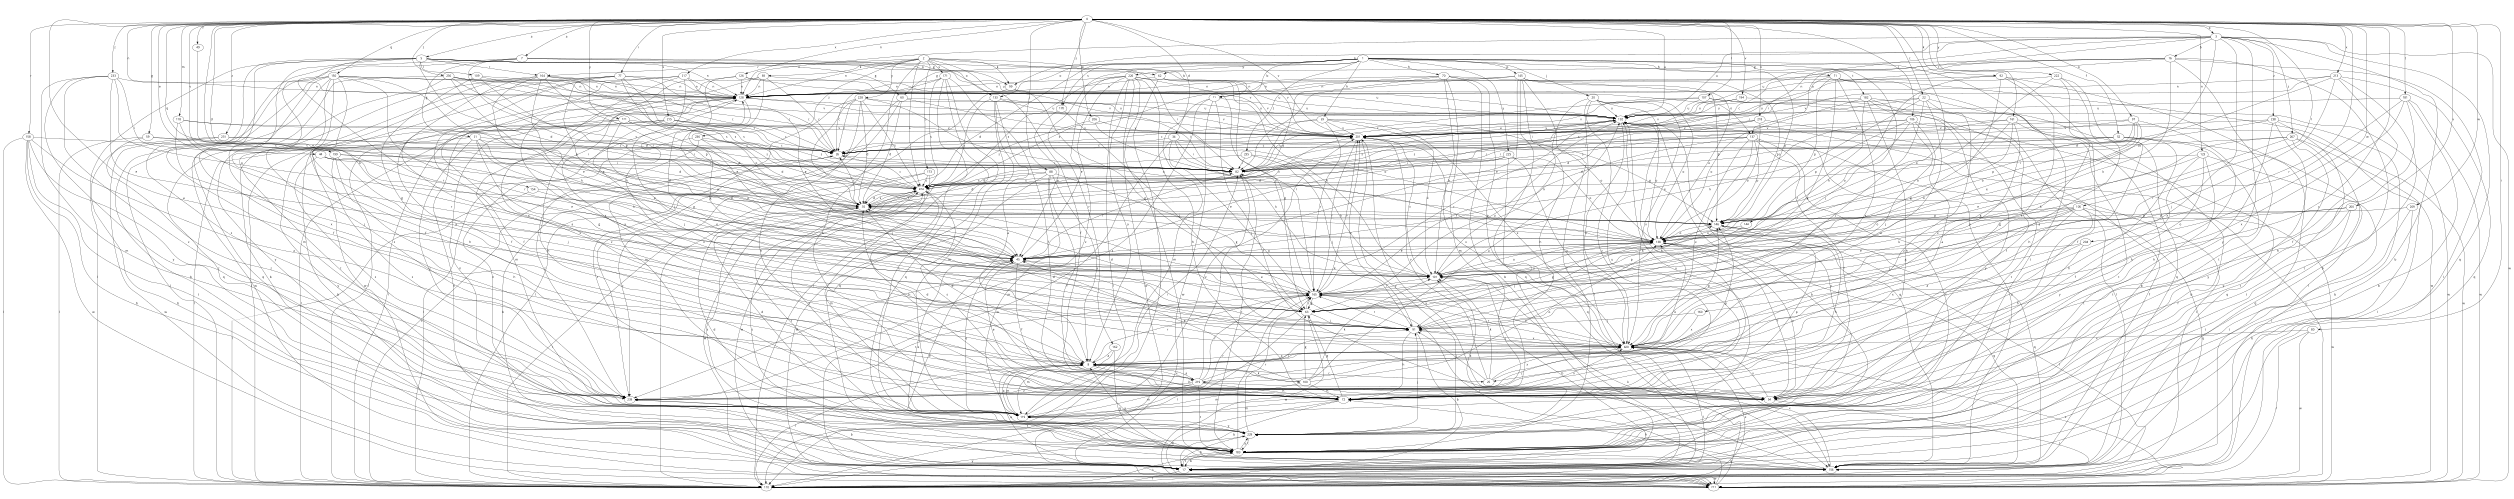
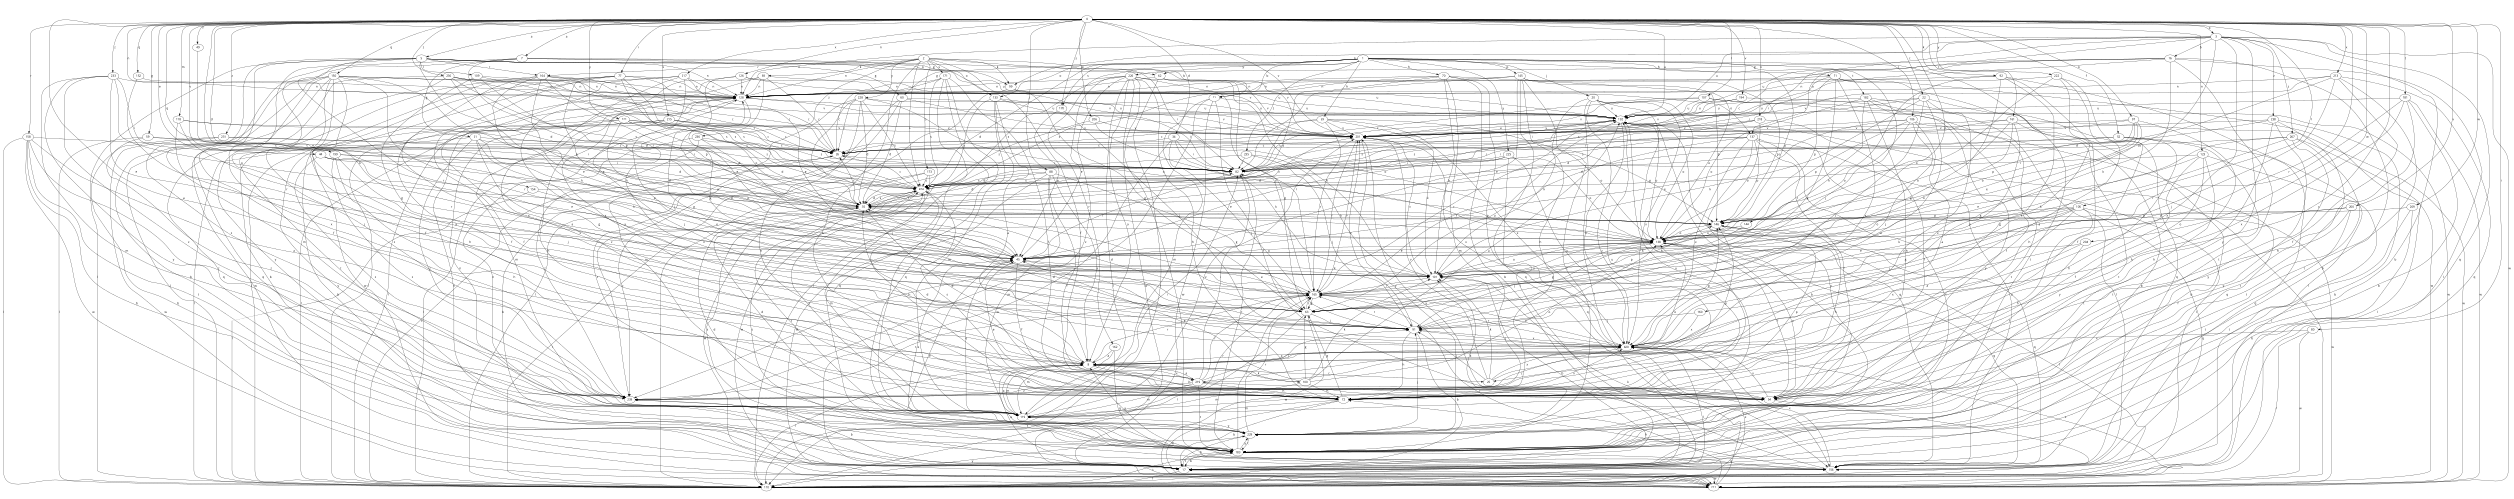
node "152": added
edge "52" -> "26": now "221" -> "26"
edge "218" -> "156": now "218" -> "54"
